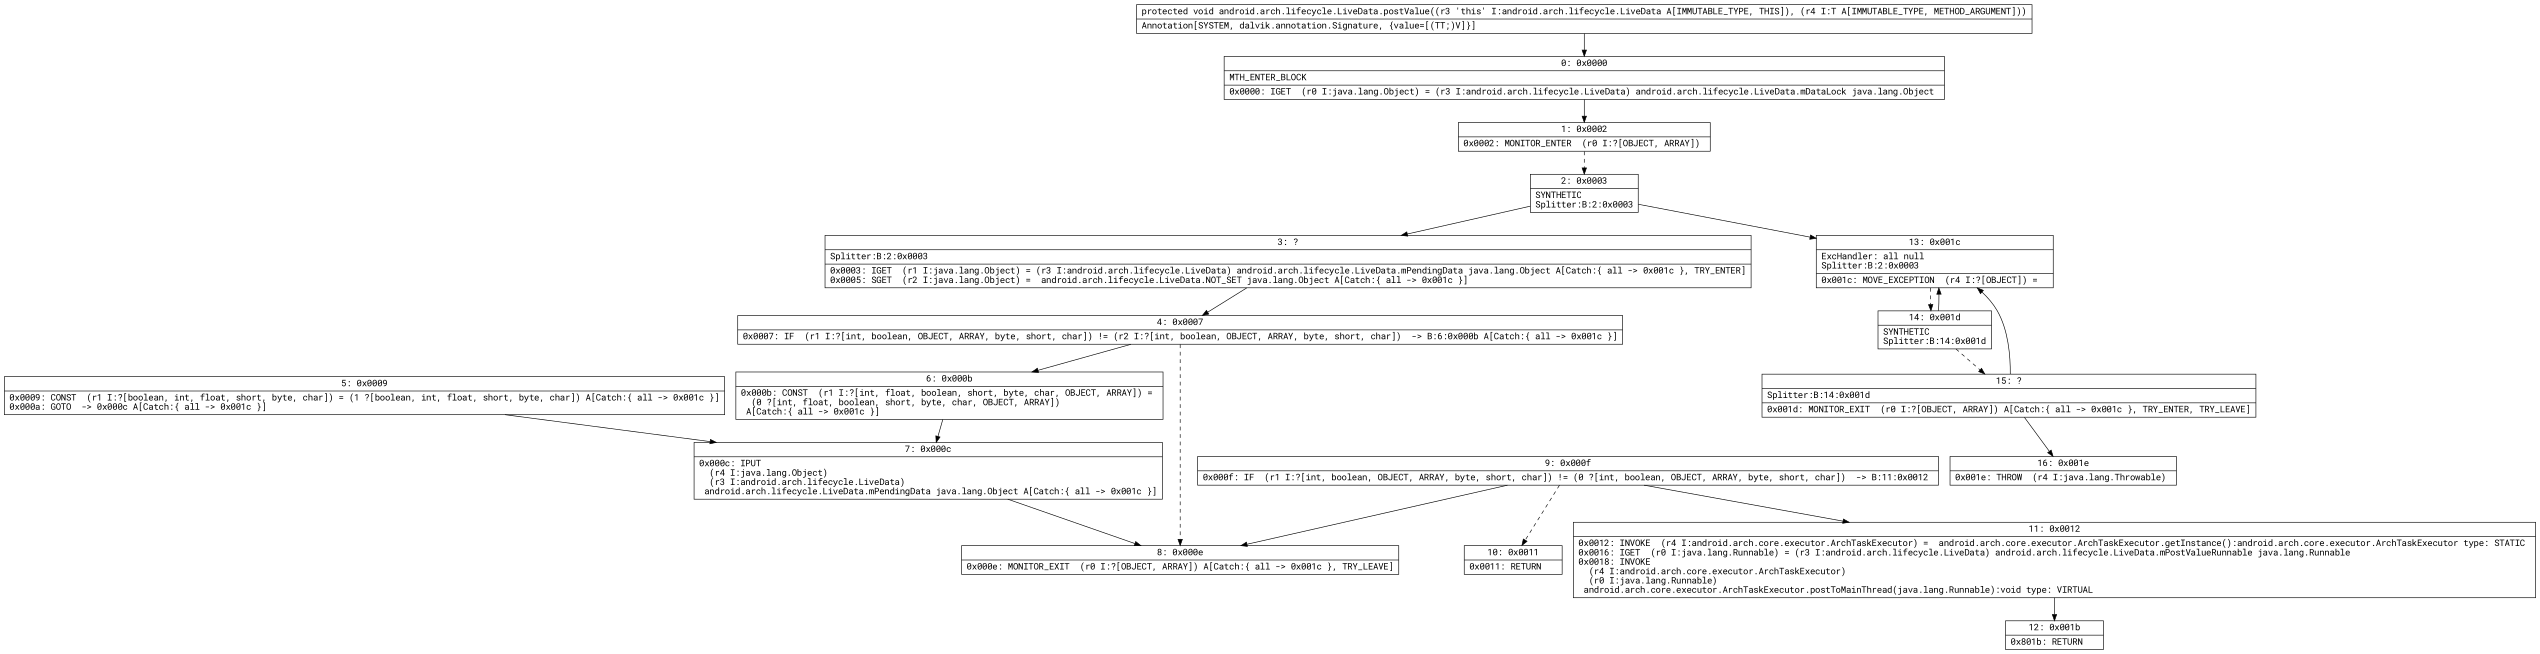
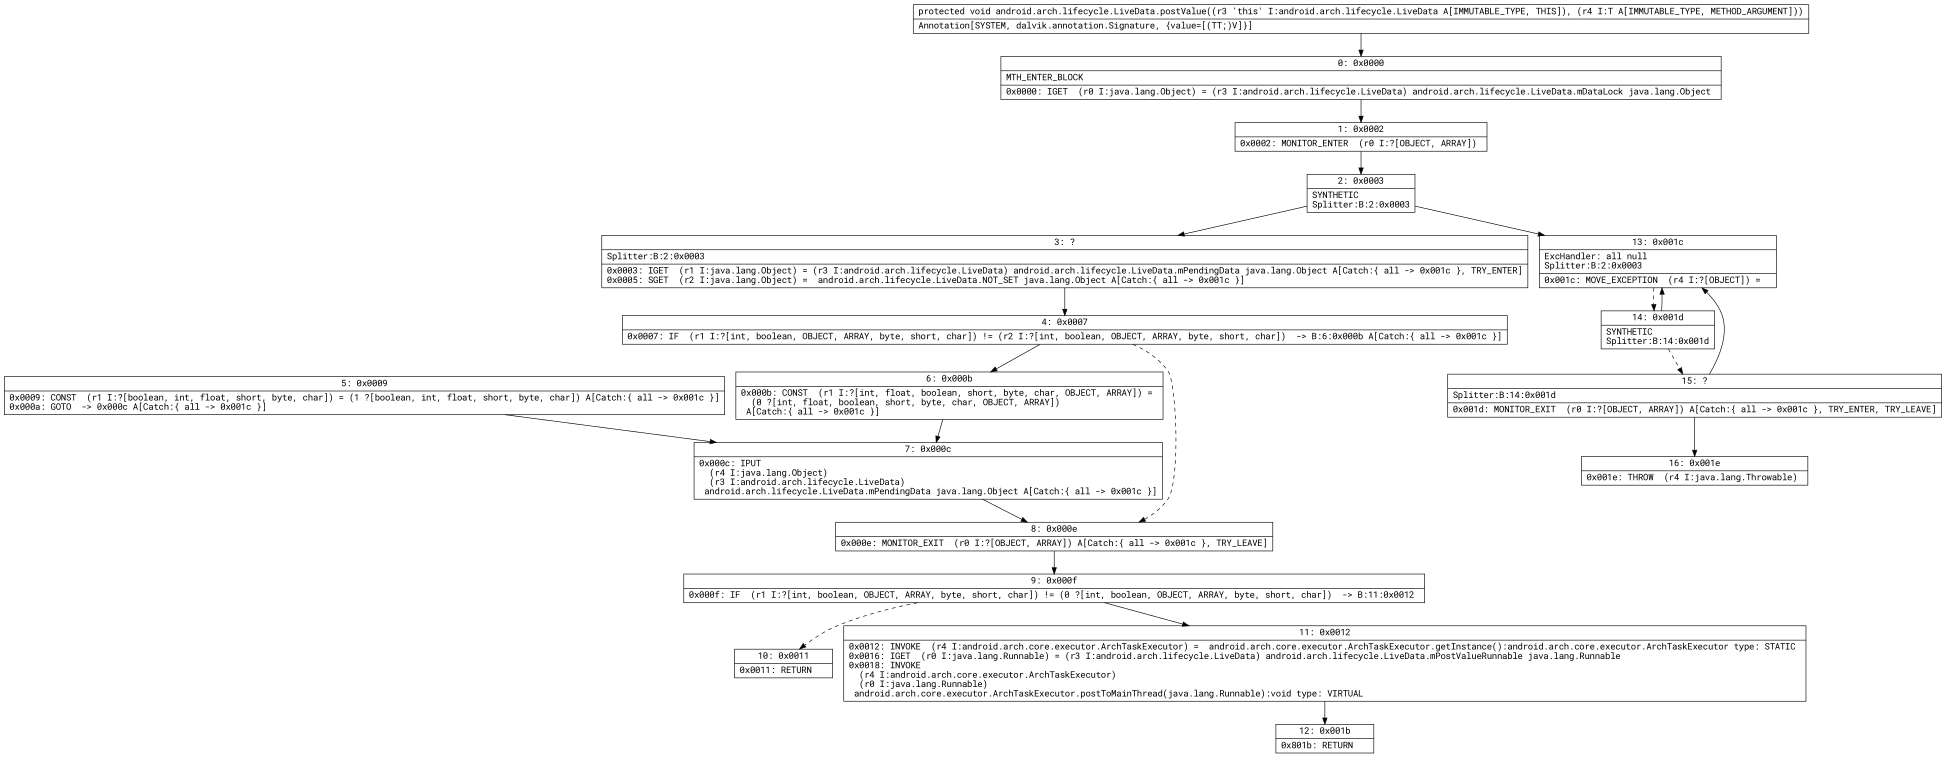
edge "1: 0x0002" -> "2: 0x0003": style dashed -> solid
edge "9: 0x000f" -> "8: 0x000e": reversed
